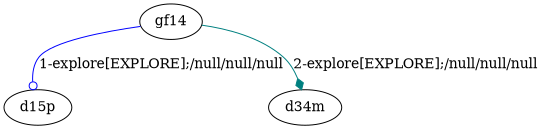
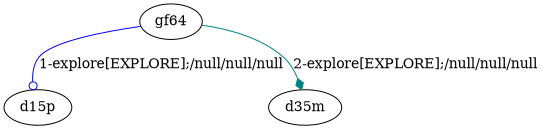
node "gf14": label "gf14" -> "gf64"
node "d34m": label "d34m" -> "d35m"
